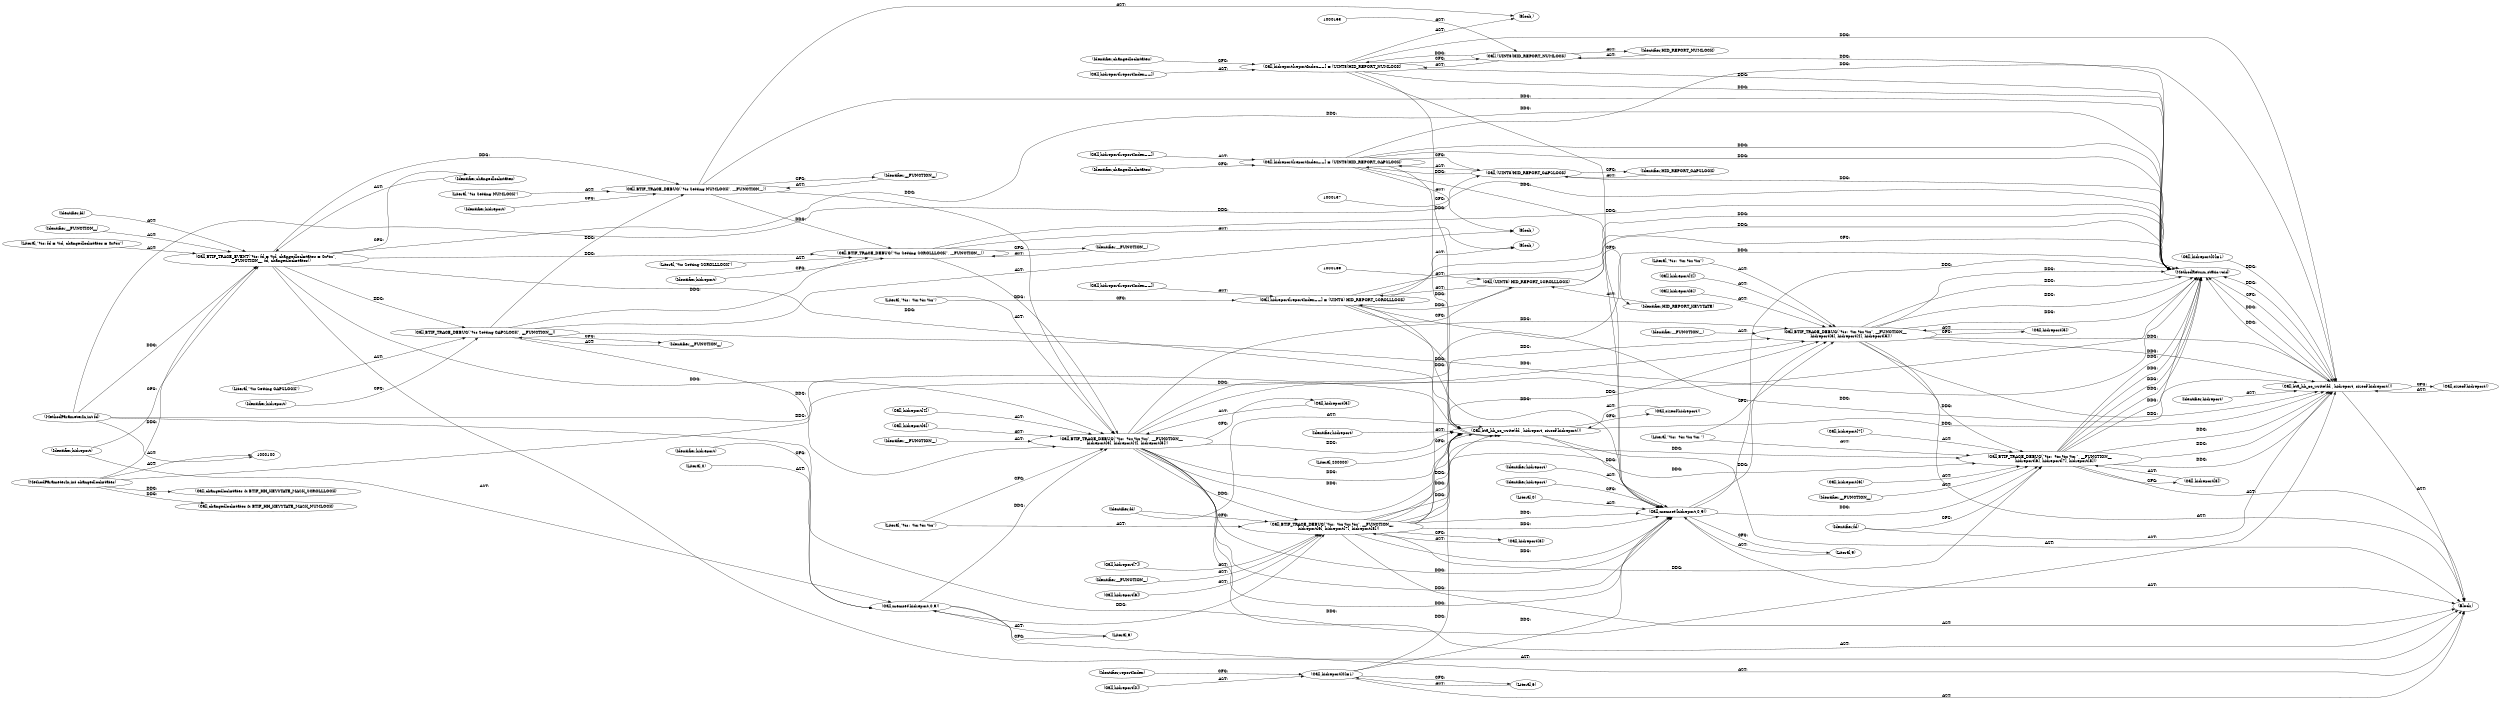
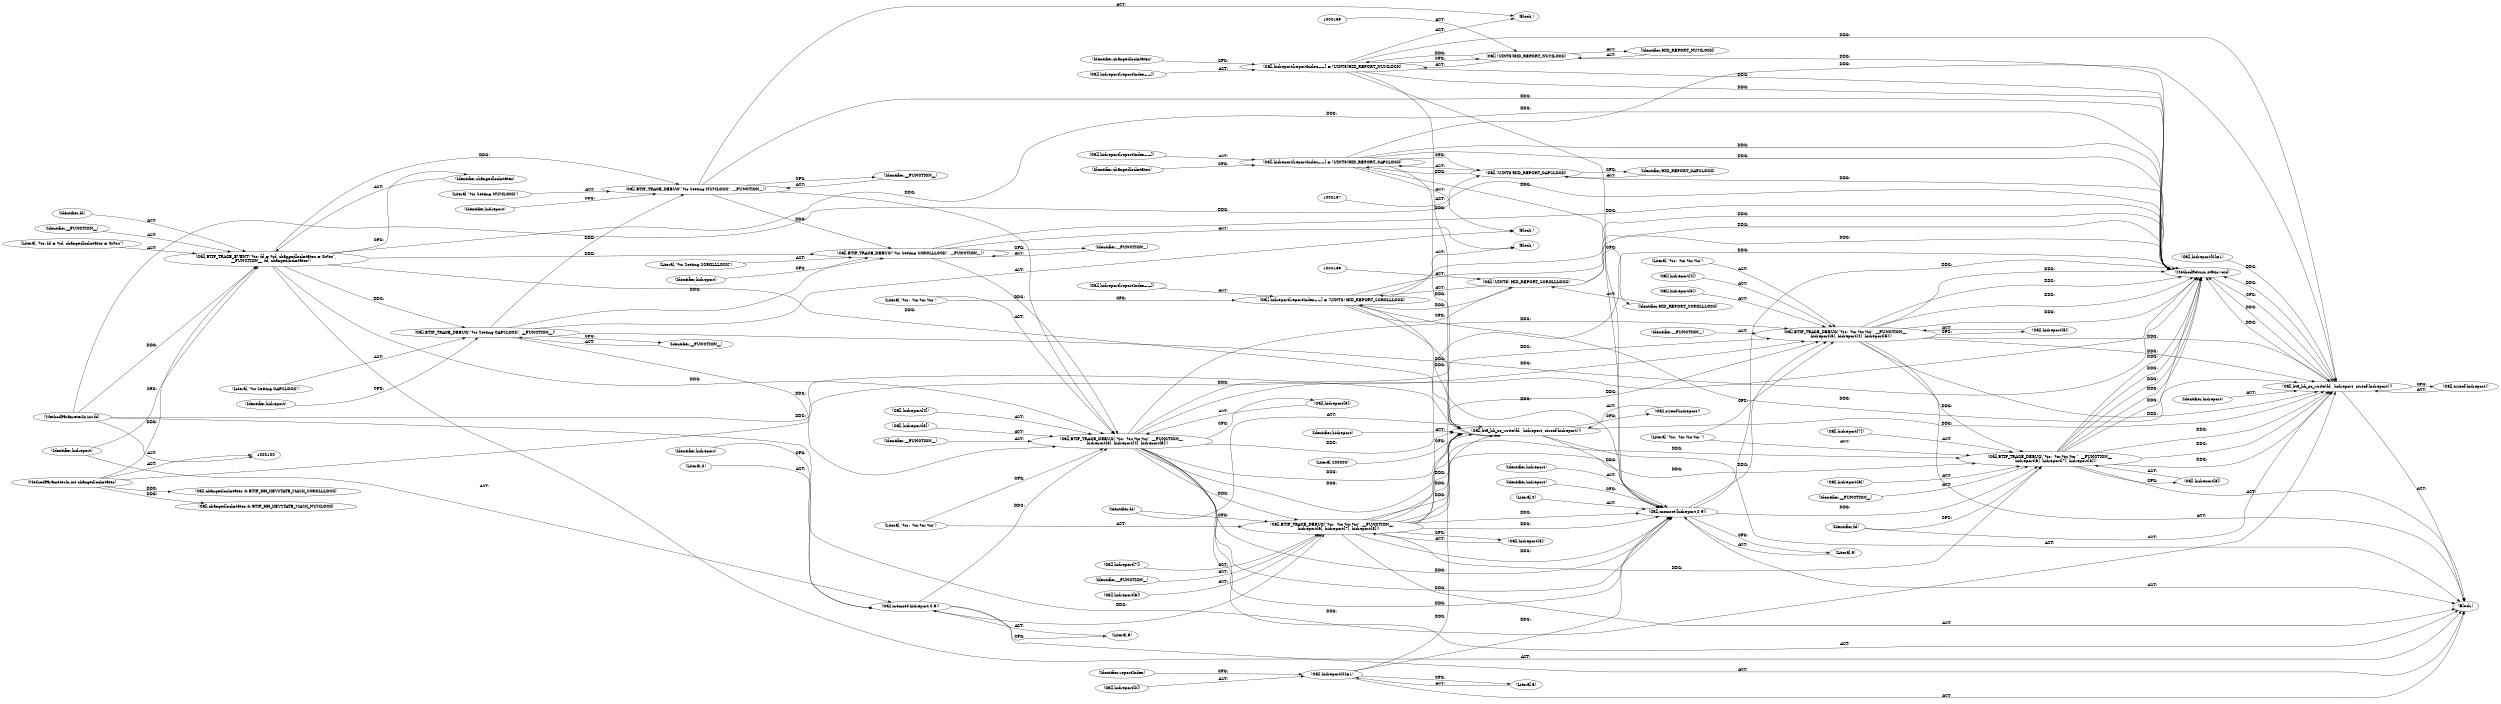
edge "1000137" -> "(Call,(UINT8)HID_REPORT_CAPSLOCK)": label "CFG: " -> "AST: "
edge "(Call,(UINT8) HID_REPORT_SCROLLLOCK)" -> "(MethodReturn,static void)": label "CFG: " -> "DDG: "
node "(Identifier,HID_REPORT_KEYSTATE)": label "(Identifier,HID_REPORT_KEYSTATE)" -> "(Identifier,HID_REPORT_SCROLLLOCK)"
